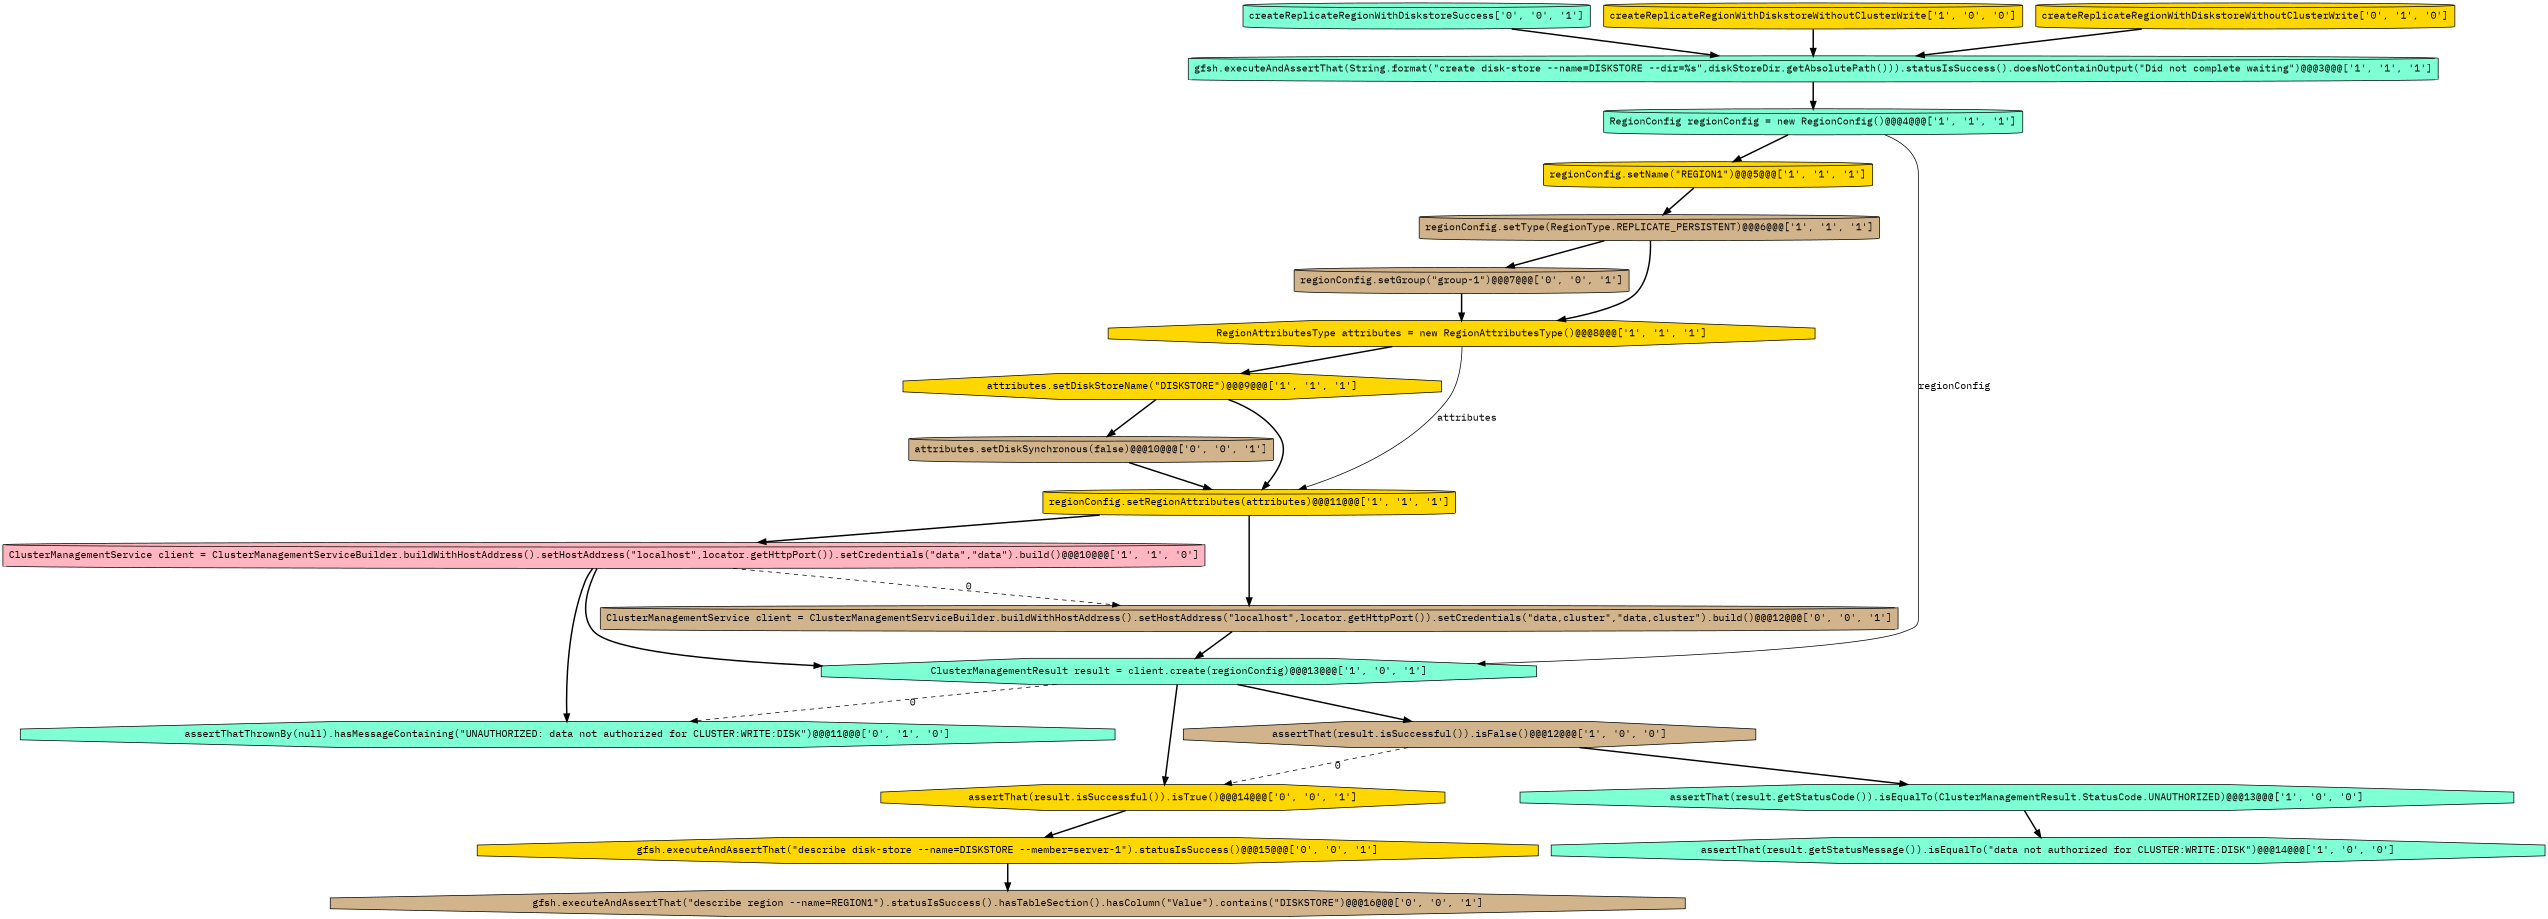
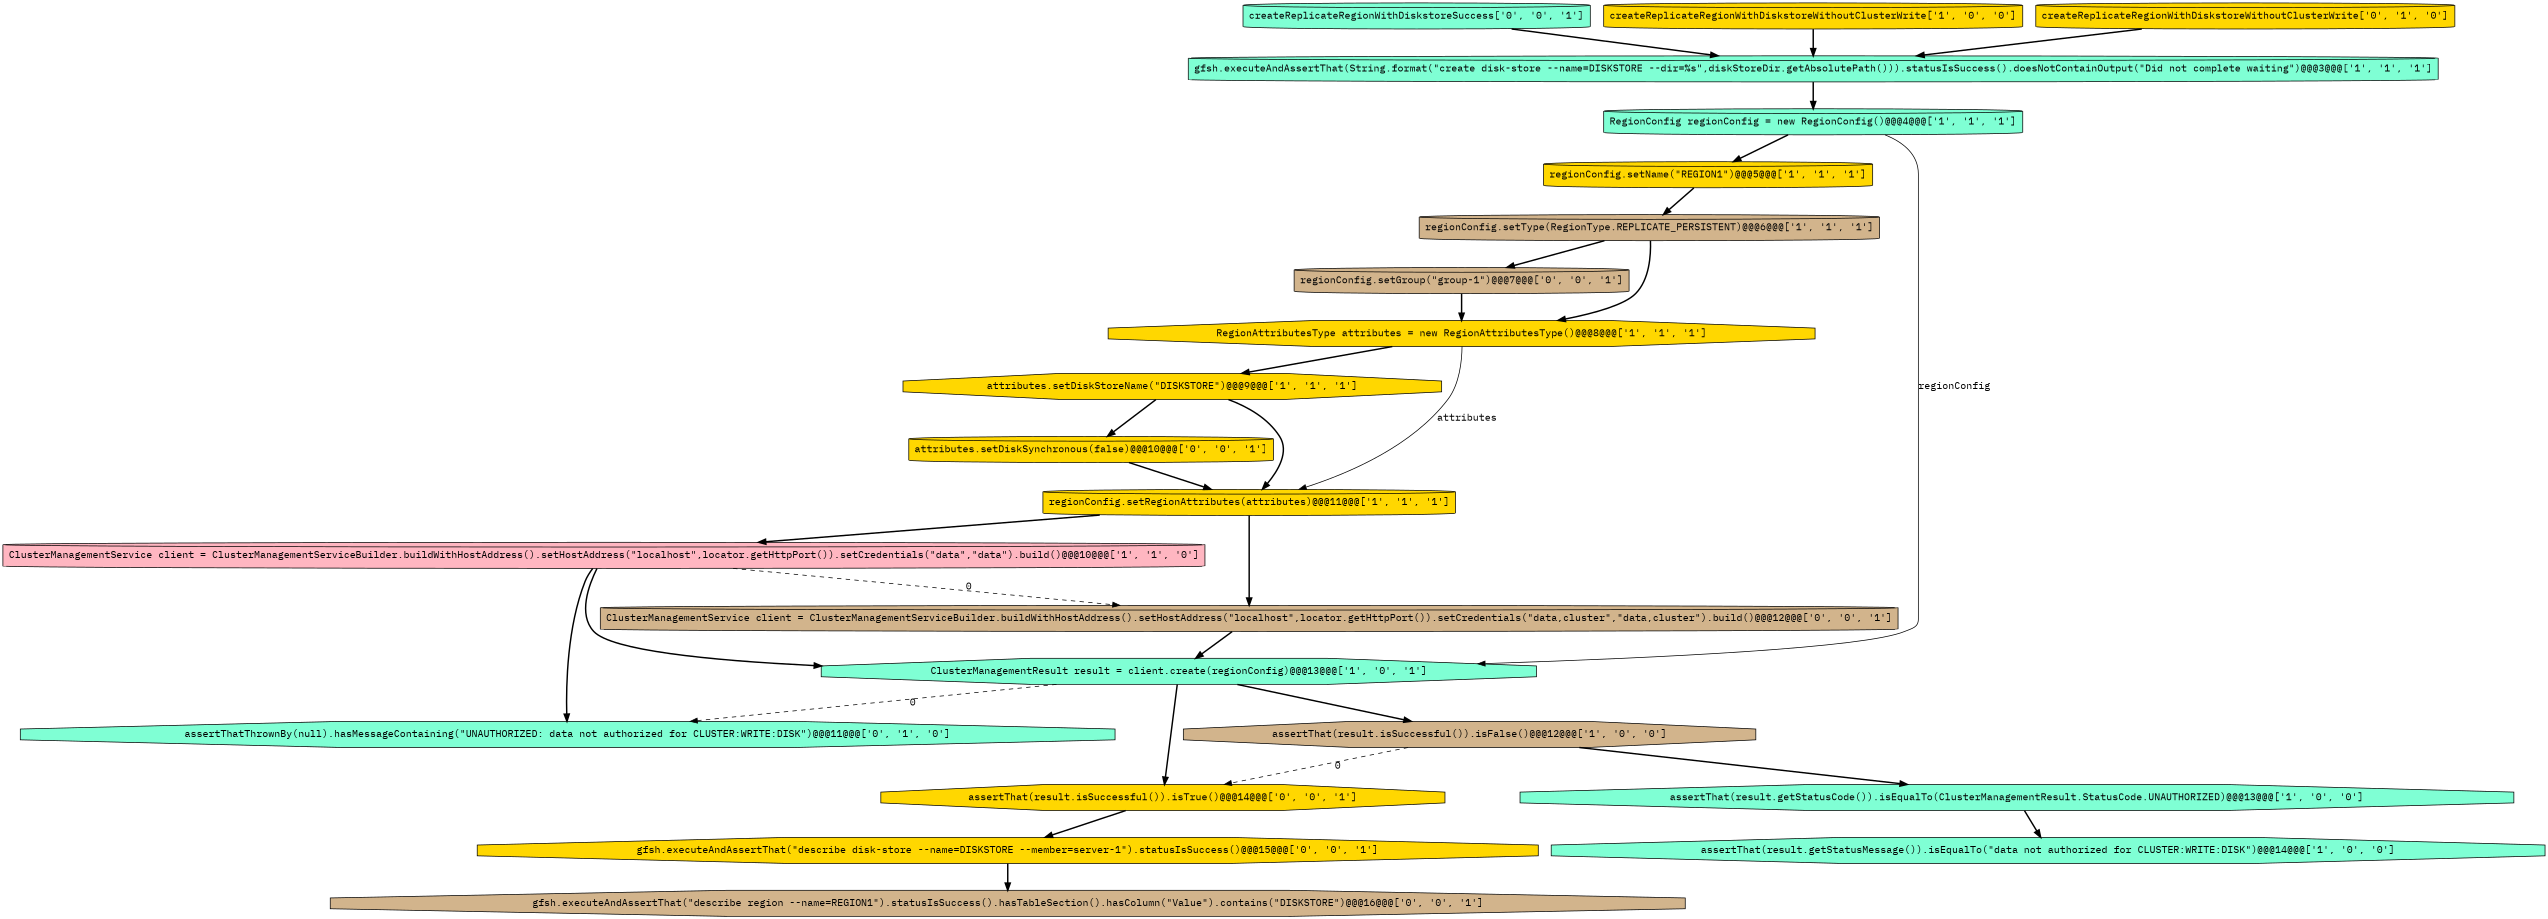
node "attributes.setDiskSynchronous(false)@@@10@@@['0', '0', '1']": fillcolor tan -> gold
